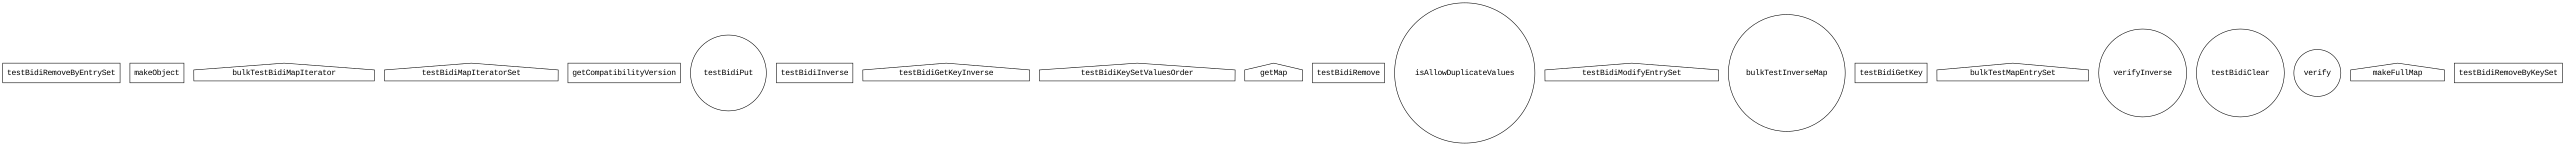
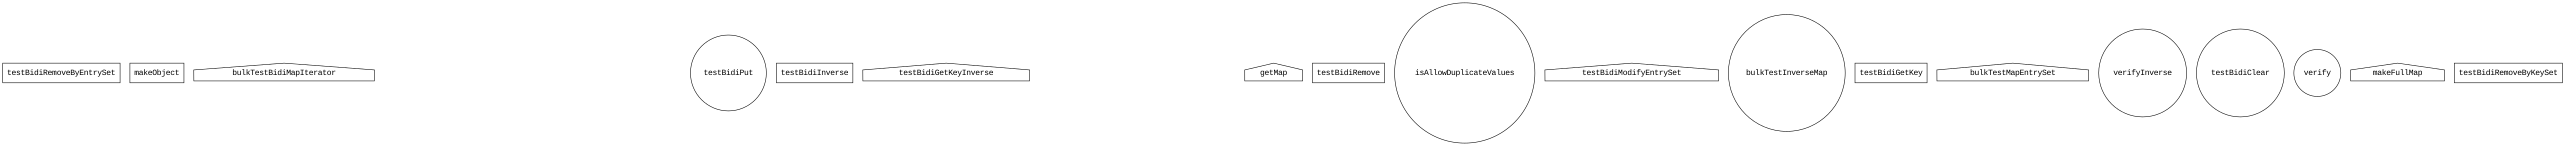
node "testBidiMapIteratorSet": removed
node "getCompatibilityVersion": removed
node "testBidiKeySetValuesOrder": removed
